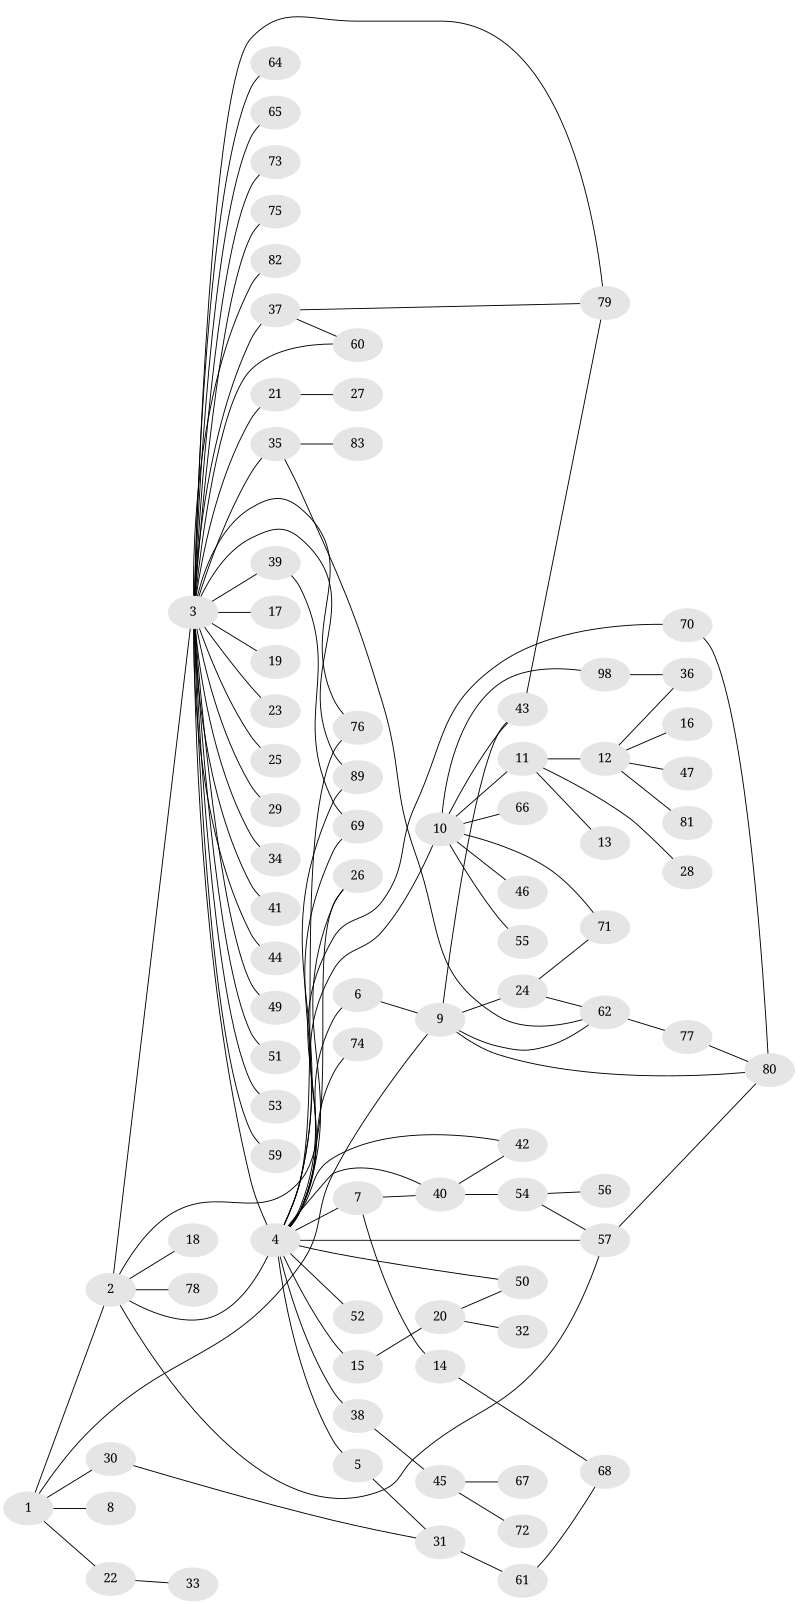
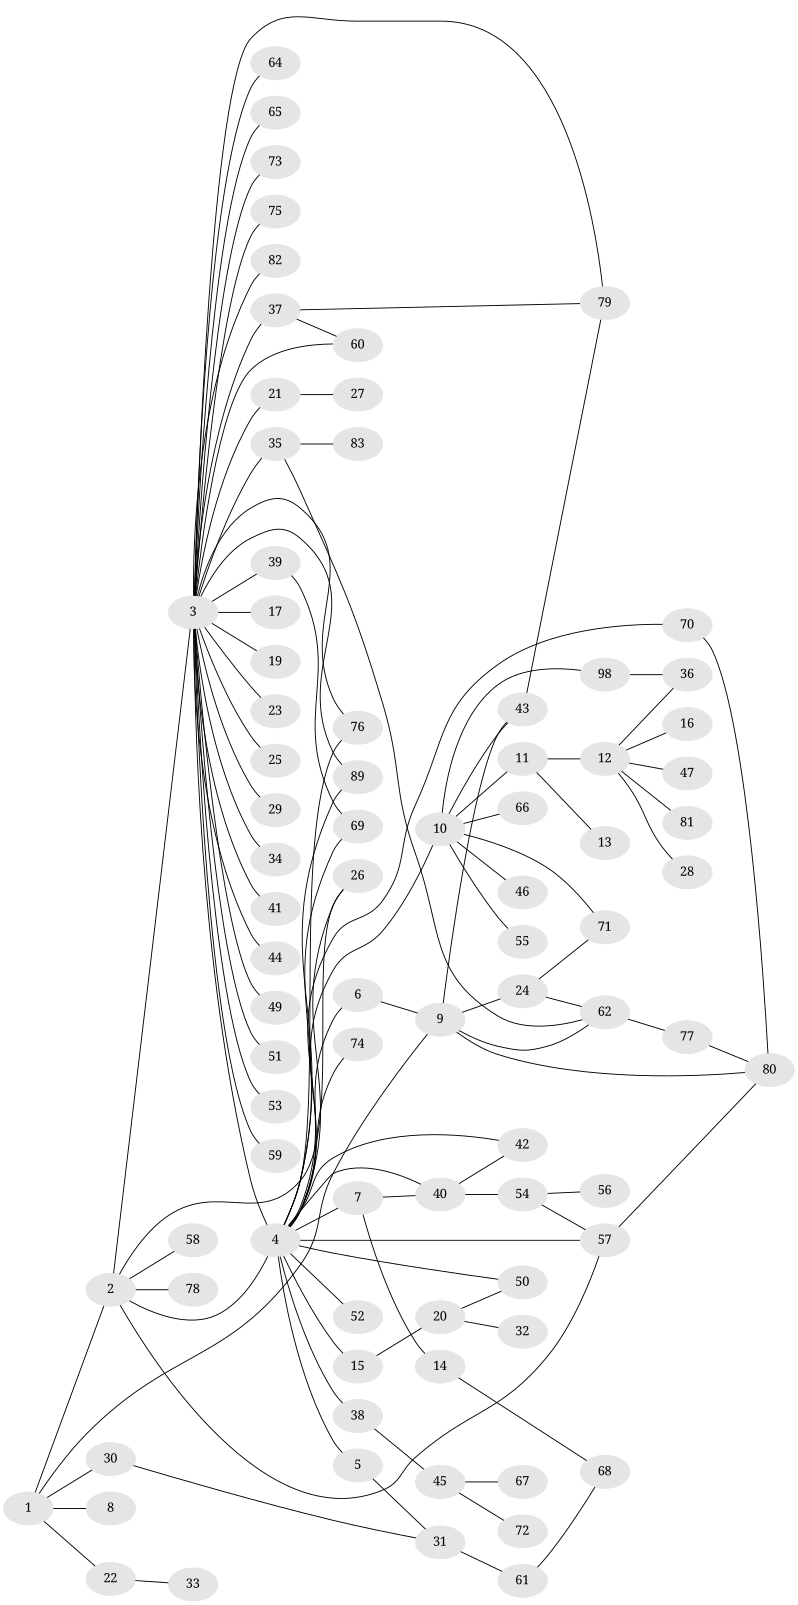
edge "11" -- "28": now "12" -- "28"
node "18": label "18" -> "58"
